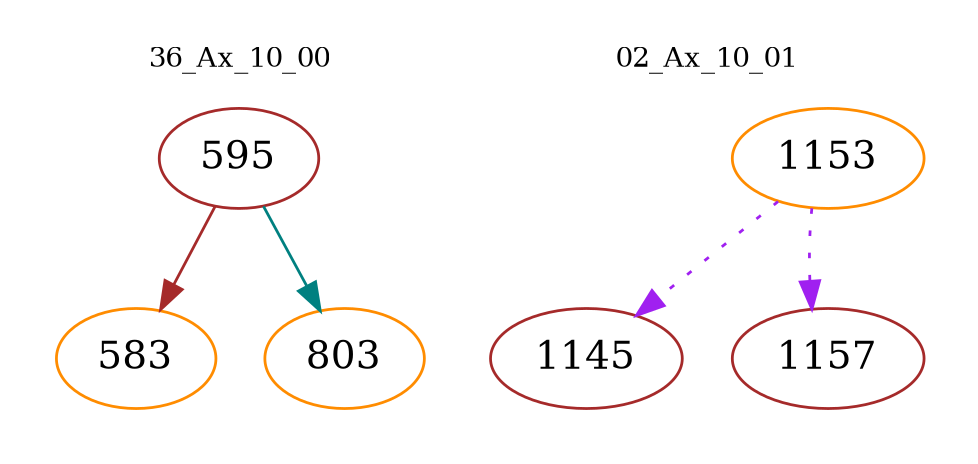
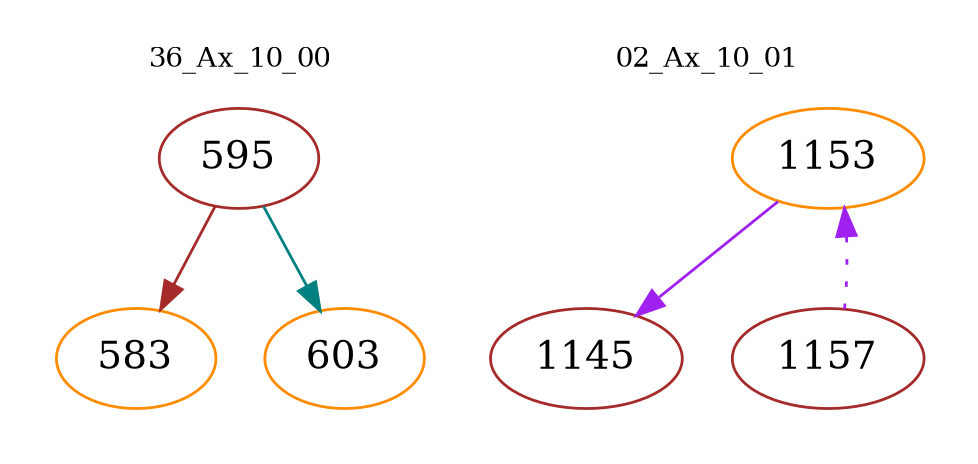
edge "1153" -> "1157": reversed
edge "1153" -> "1145": style dotted -> solid
node "803": label "803" -> "603"
